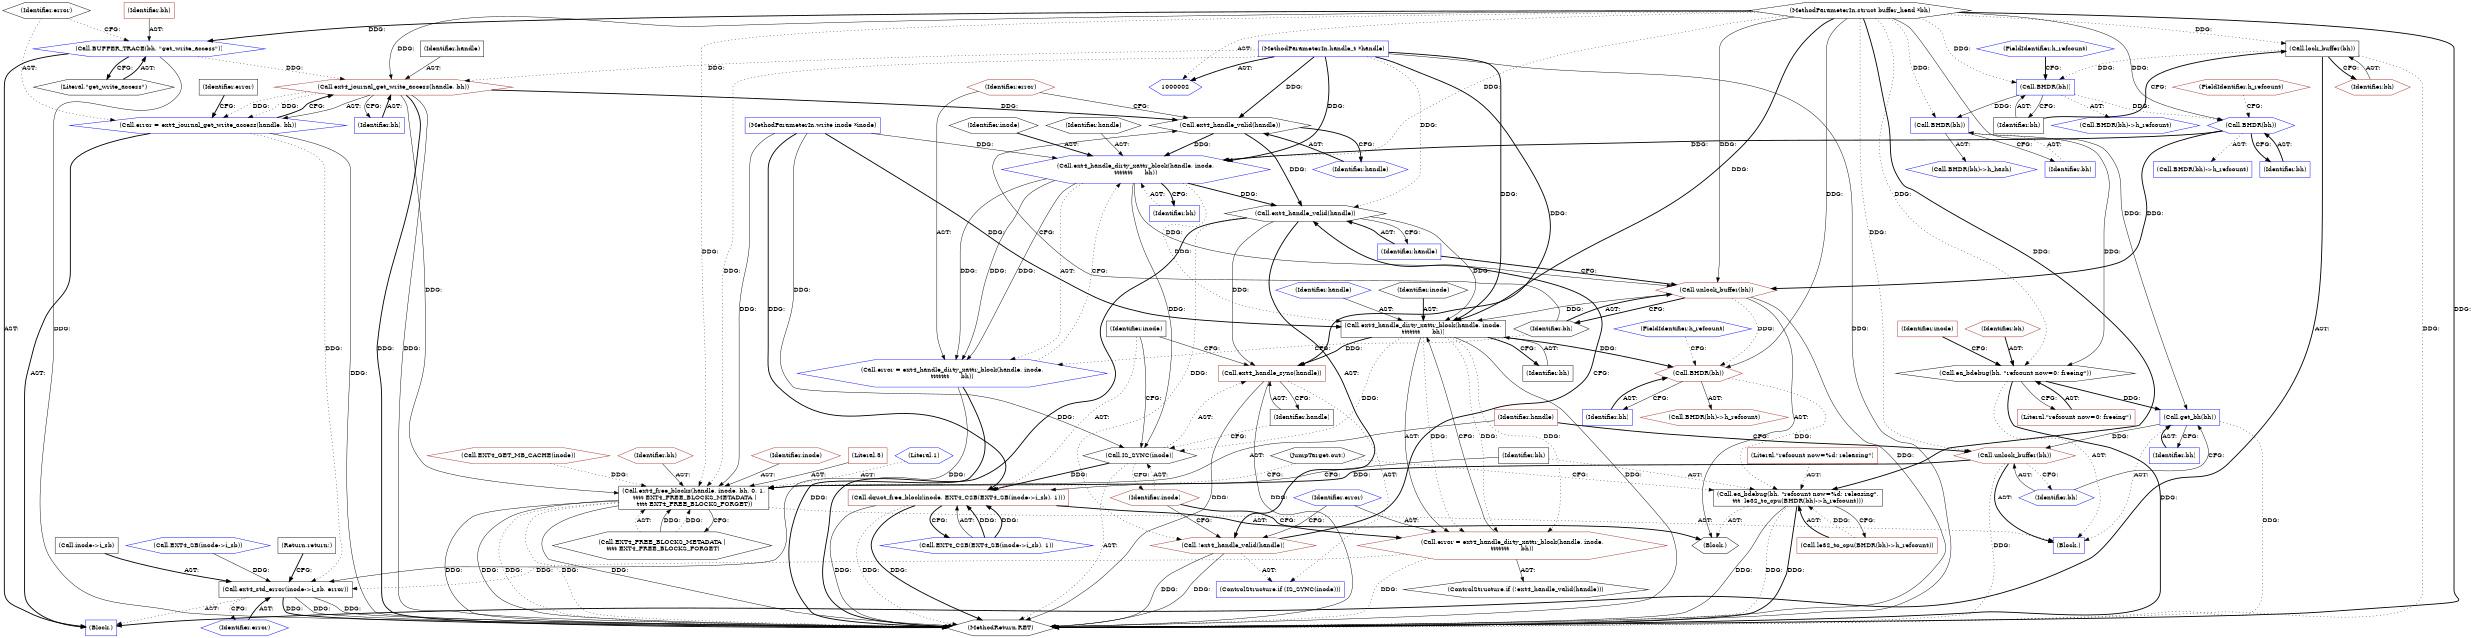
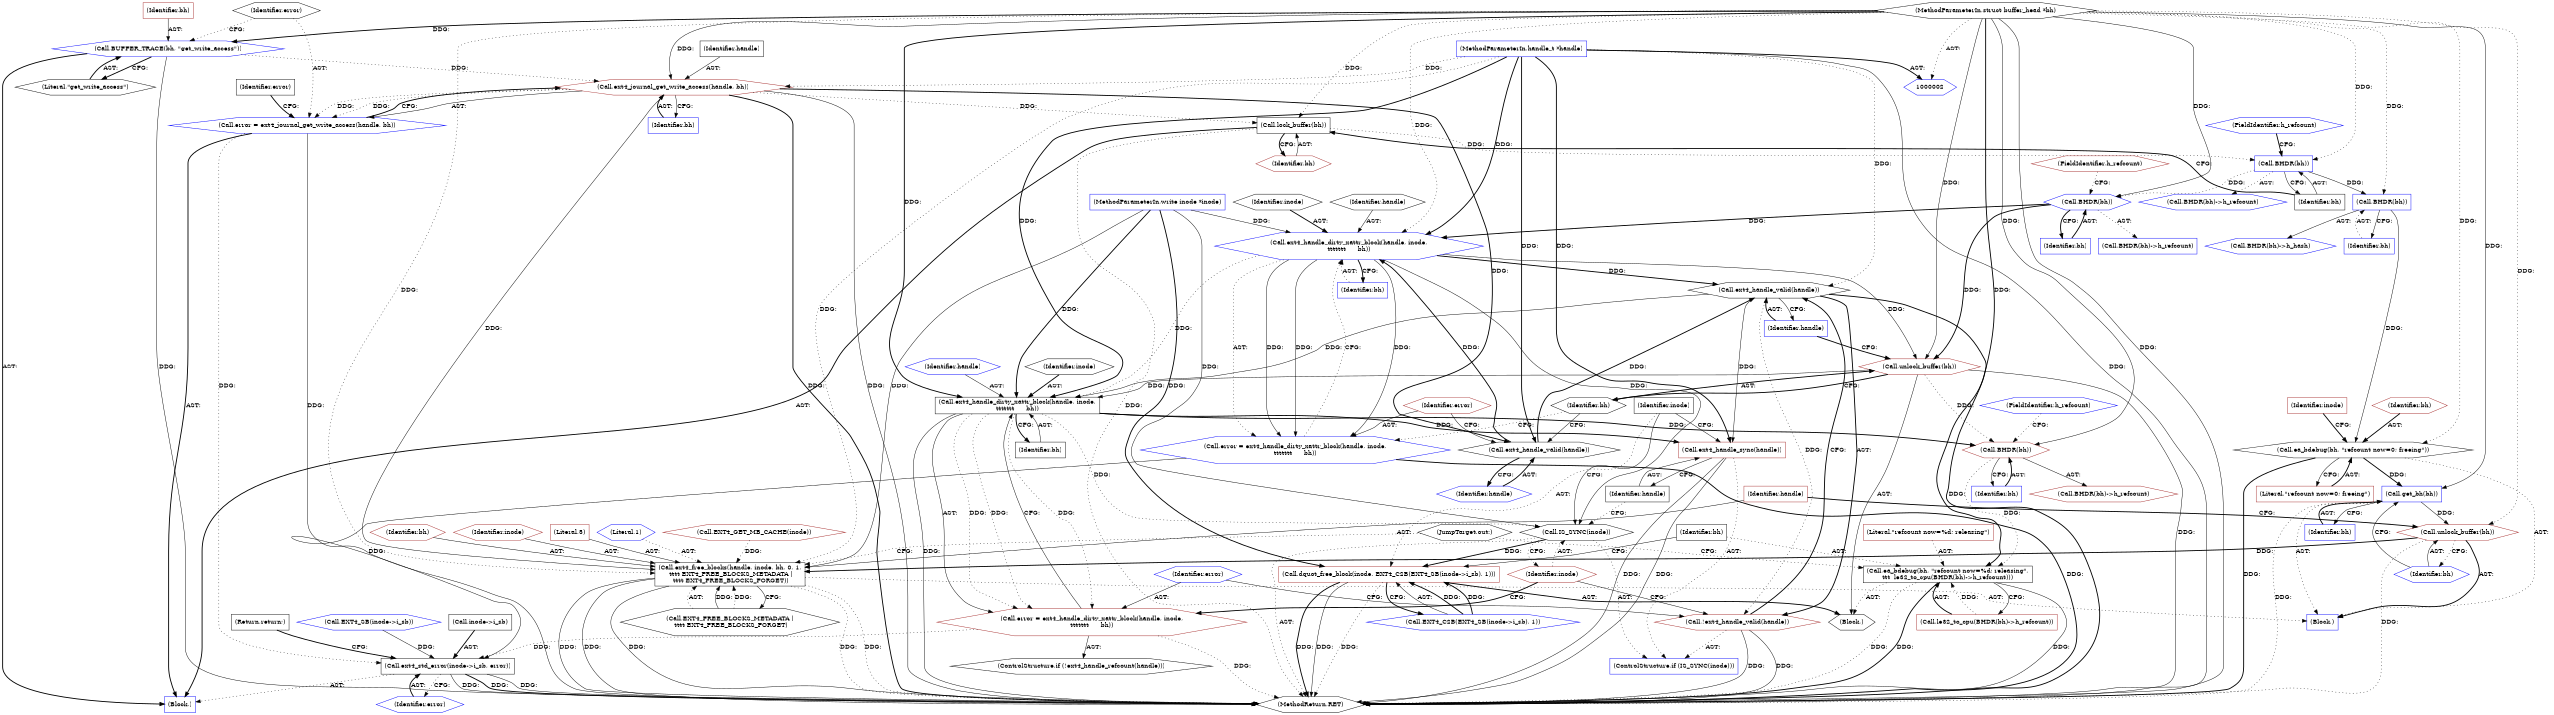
edge "(Call,ext4_journal_get_write_access(handle, bh))" -> "(Call,lock_buffer(bh))": added, label "DDG:"
edge "(Call,IS_SYNC(inode))" -> "(Call,ext4_handle_sync(handle))": now "(Call,IS_SYNC(inode))" -> "(ControlStructure,if (IS_SYNC(inode)))"
node "(ControlStructure,if (!ext4_handle_valid(handle)))": label "(ControlStructure,if (!ext4_handle_valid(handle)))" -> "(ControlStructure,if (!ext4_handle_refcount(handle)))"
edge "(MethodParameterIn,struct buffer_head *bh)" -> "(MethodReturn,RET)": style bold -> solid
